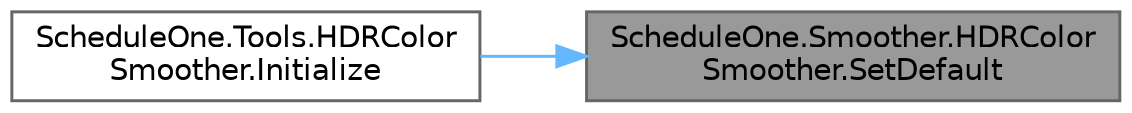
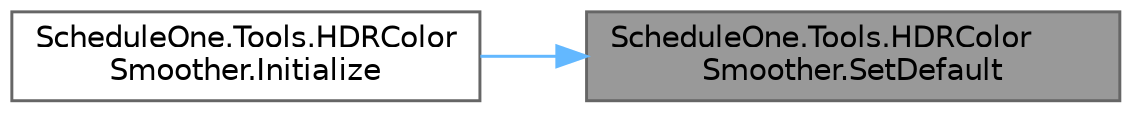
node "ScheduleOne.Smoother.HDRColor Smoother.SetDefault": label "ScheduleOne.Smoother.HDRColor Smoother.SetDefault" -> "ScheduleOne.Tools.HDRColor Smoother.SetDefault"
